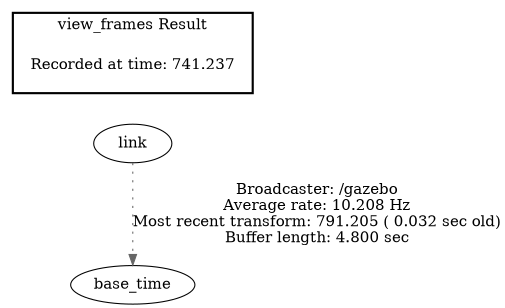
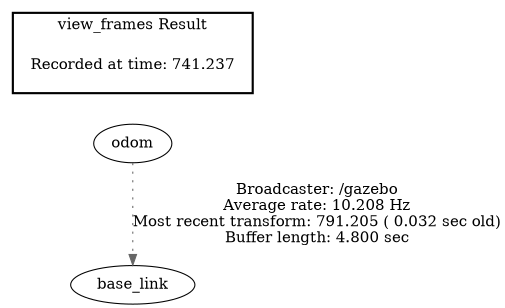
node "link": label "link" -> "odom"
node "base_time": label "base_time" -> "base_link"
